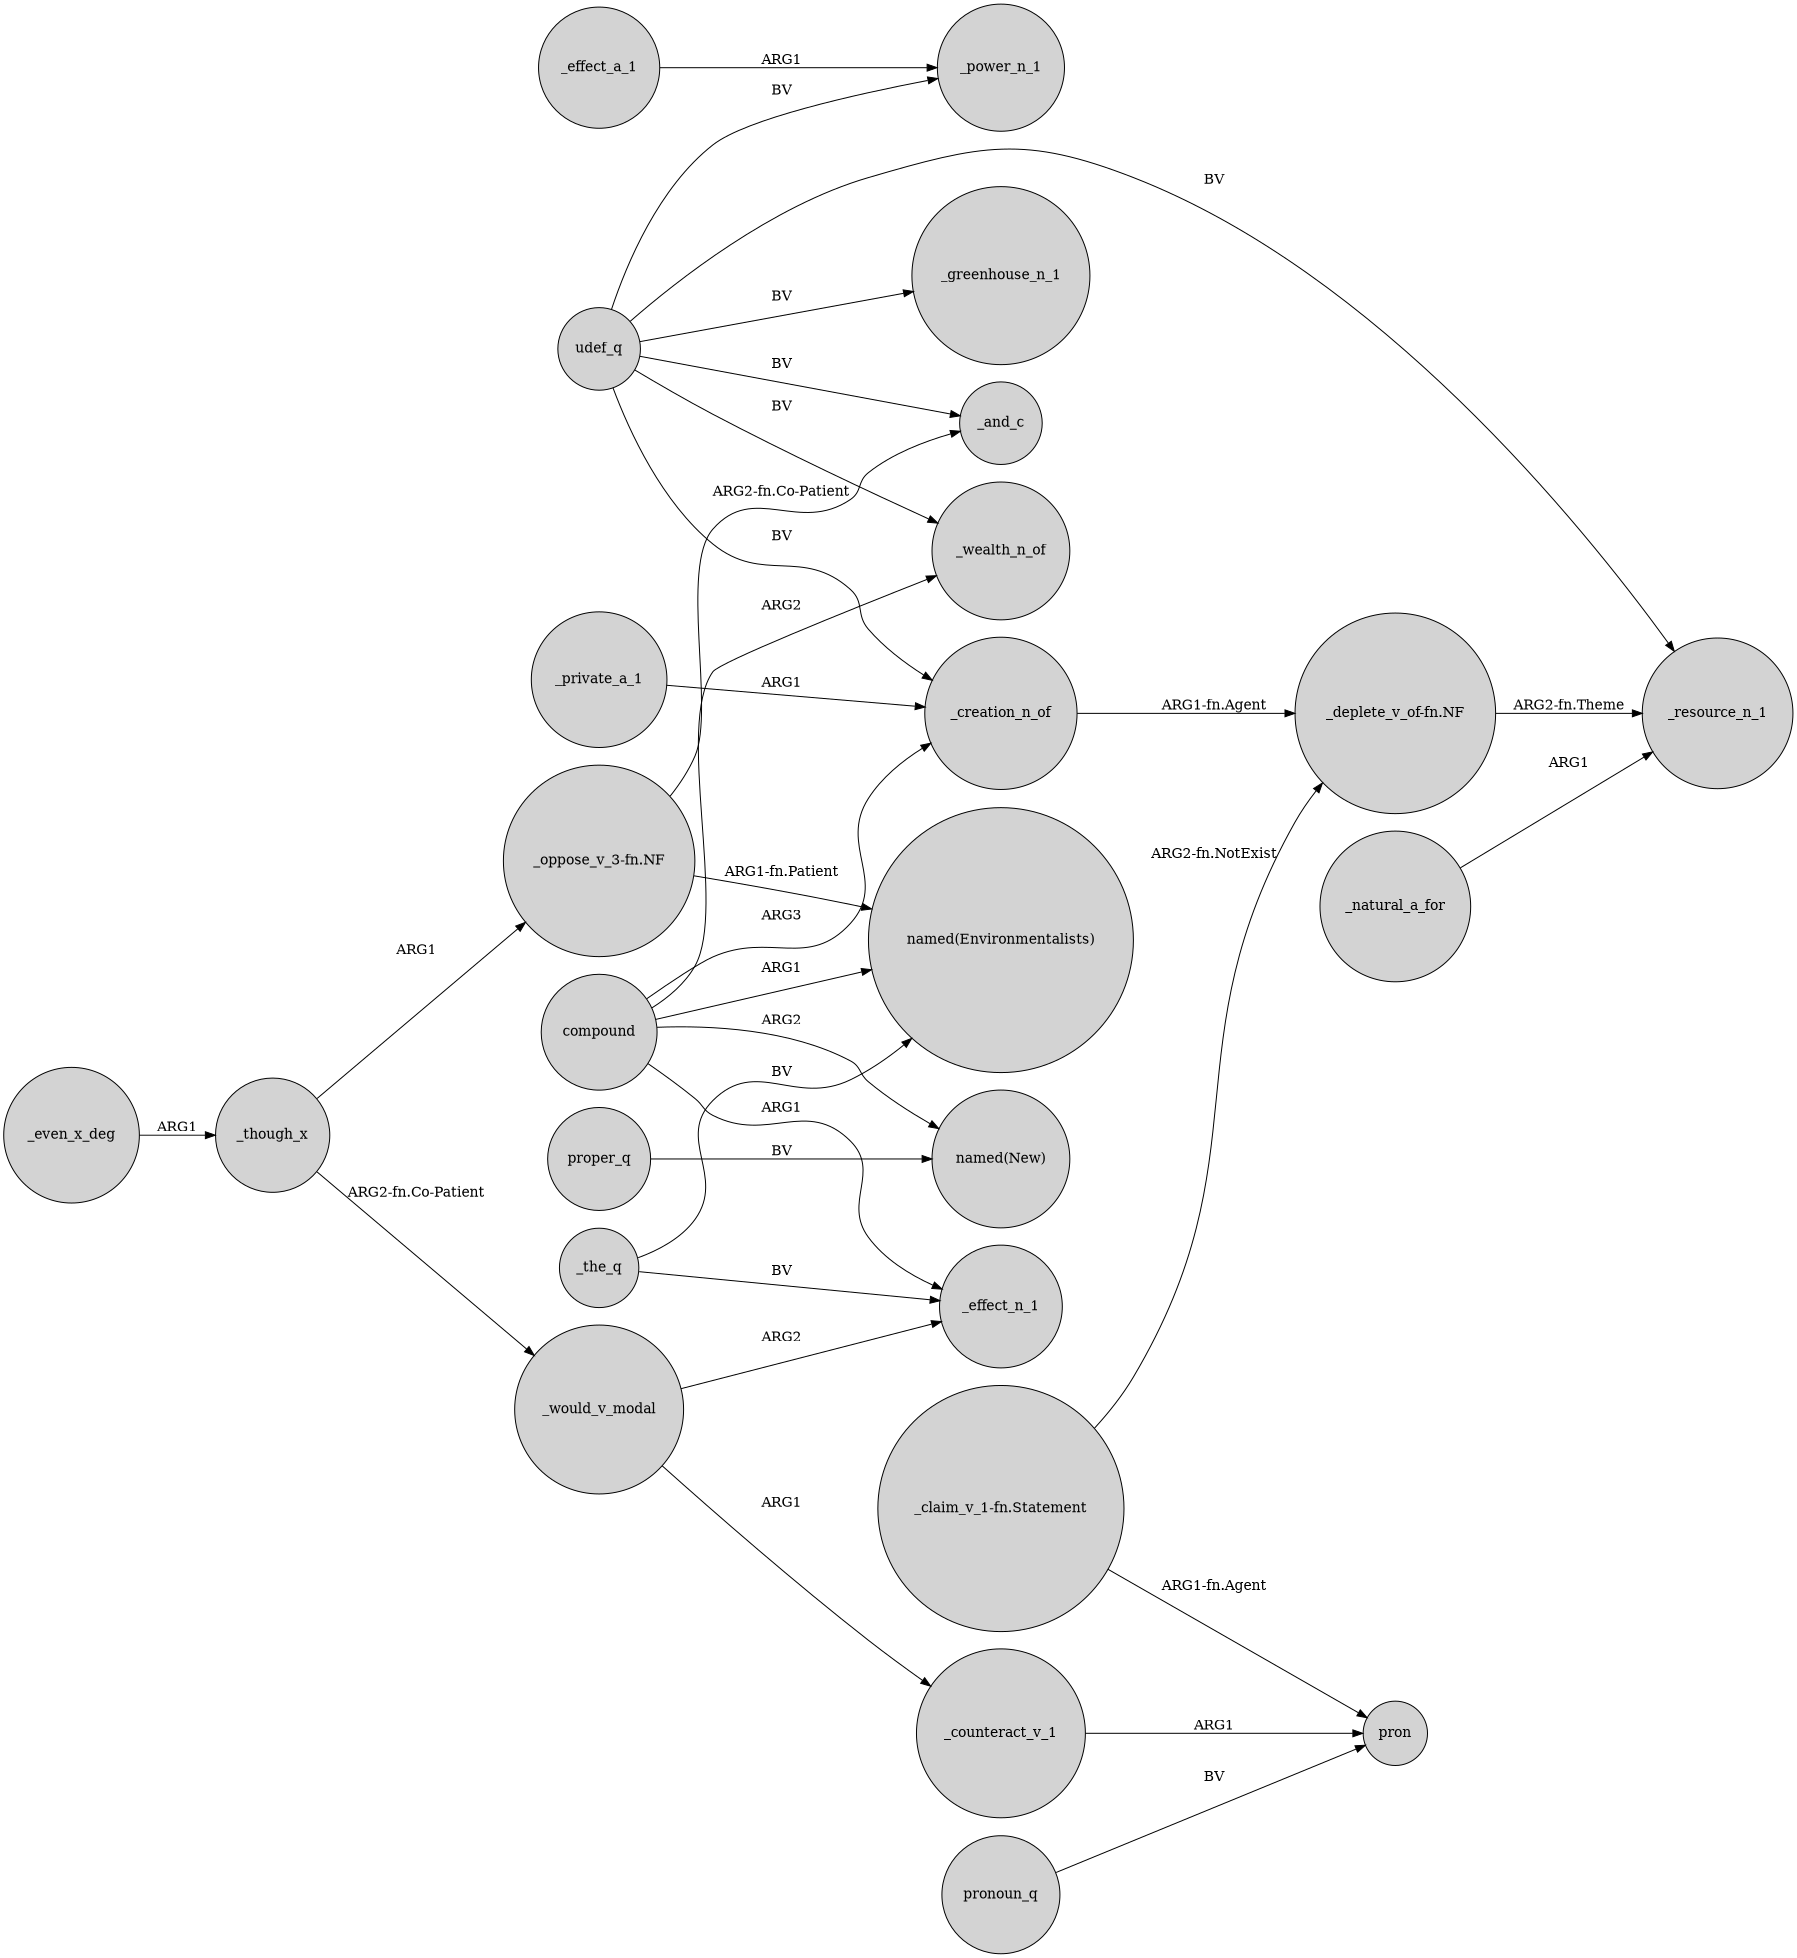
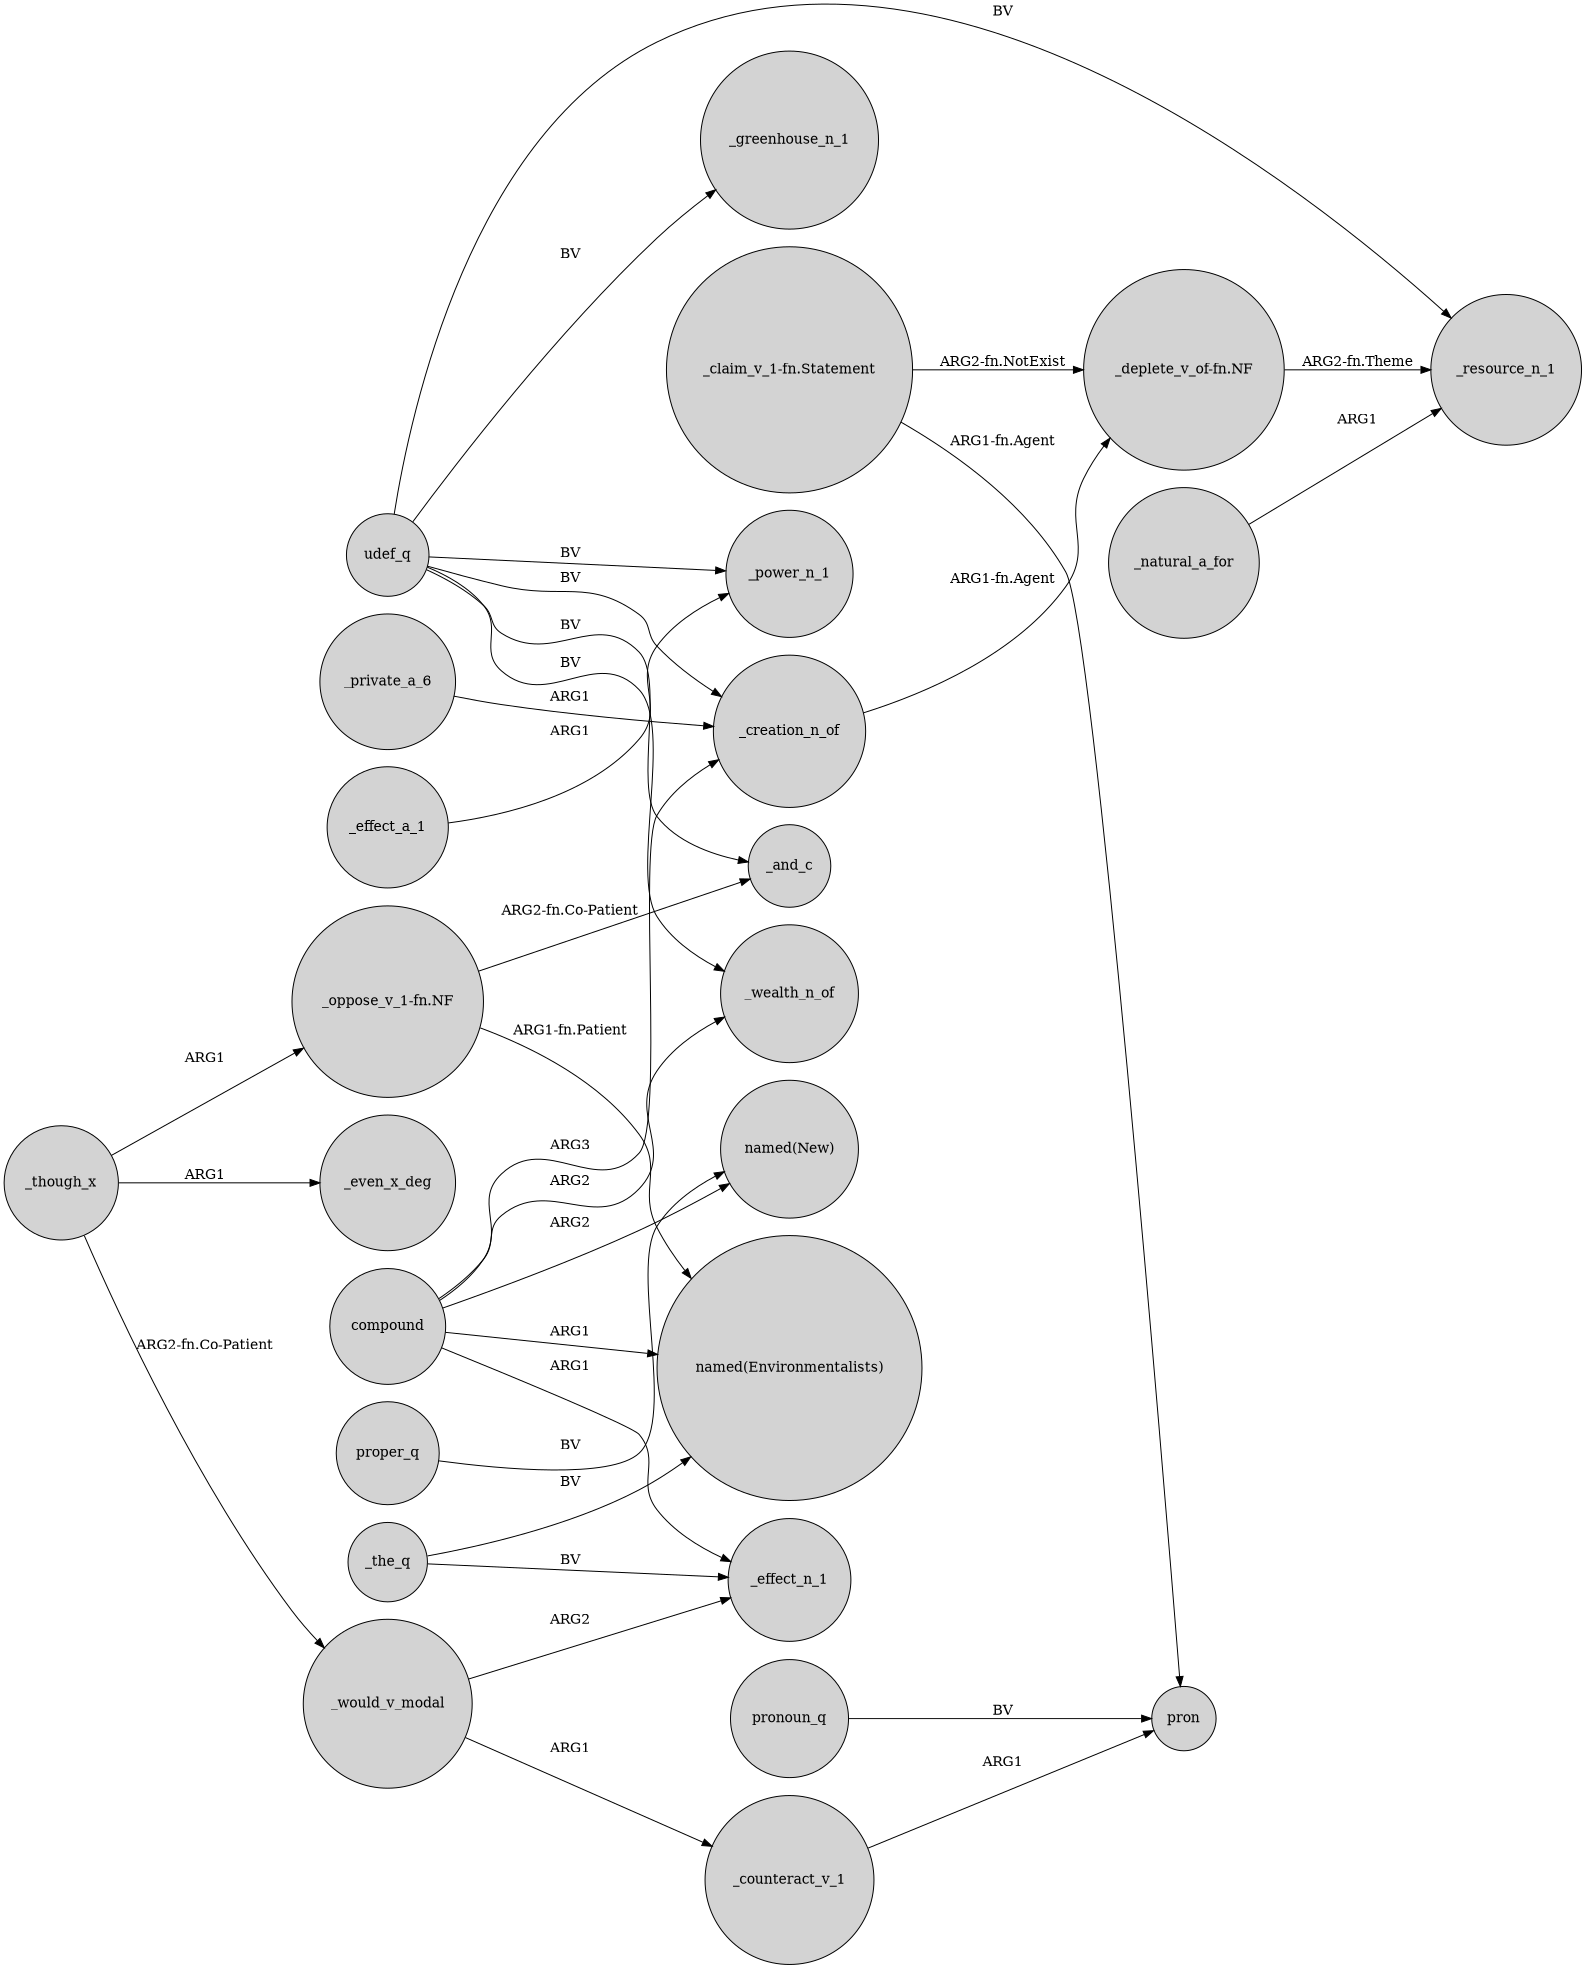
node "_private_a_1": label "_private_a_1" -> "_private_a_6"
node "_oppose_v_3-fn.NF": label "_oppose_v_3-fn.NF" -> "_oppose_v_1-fn.NF"
edge "_even_x_deg" -> "_though_x": reversed
